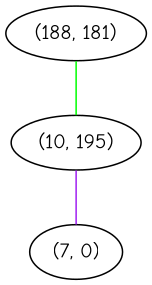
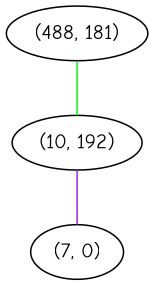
node "(188, 181)": label "(188, 181)" -> "(488, 181)"
node "(10, 195)": label "(10, 195)" -> "(10, 192)"
